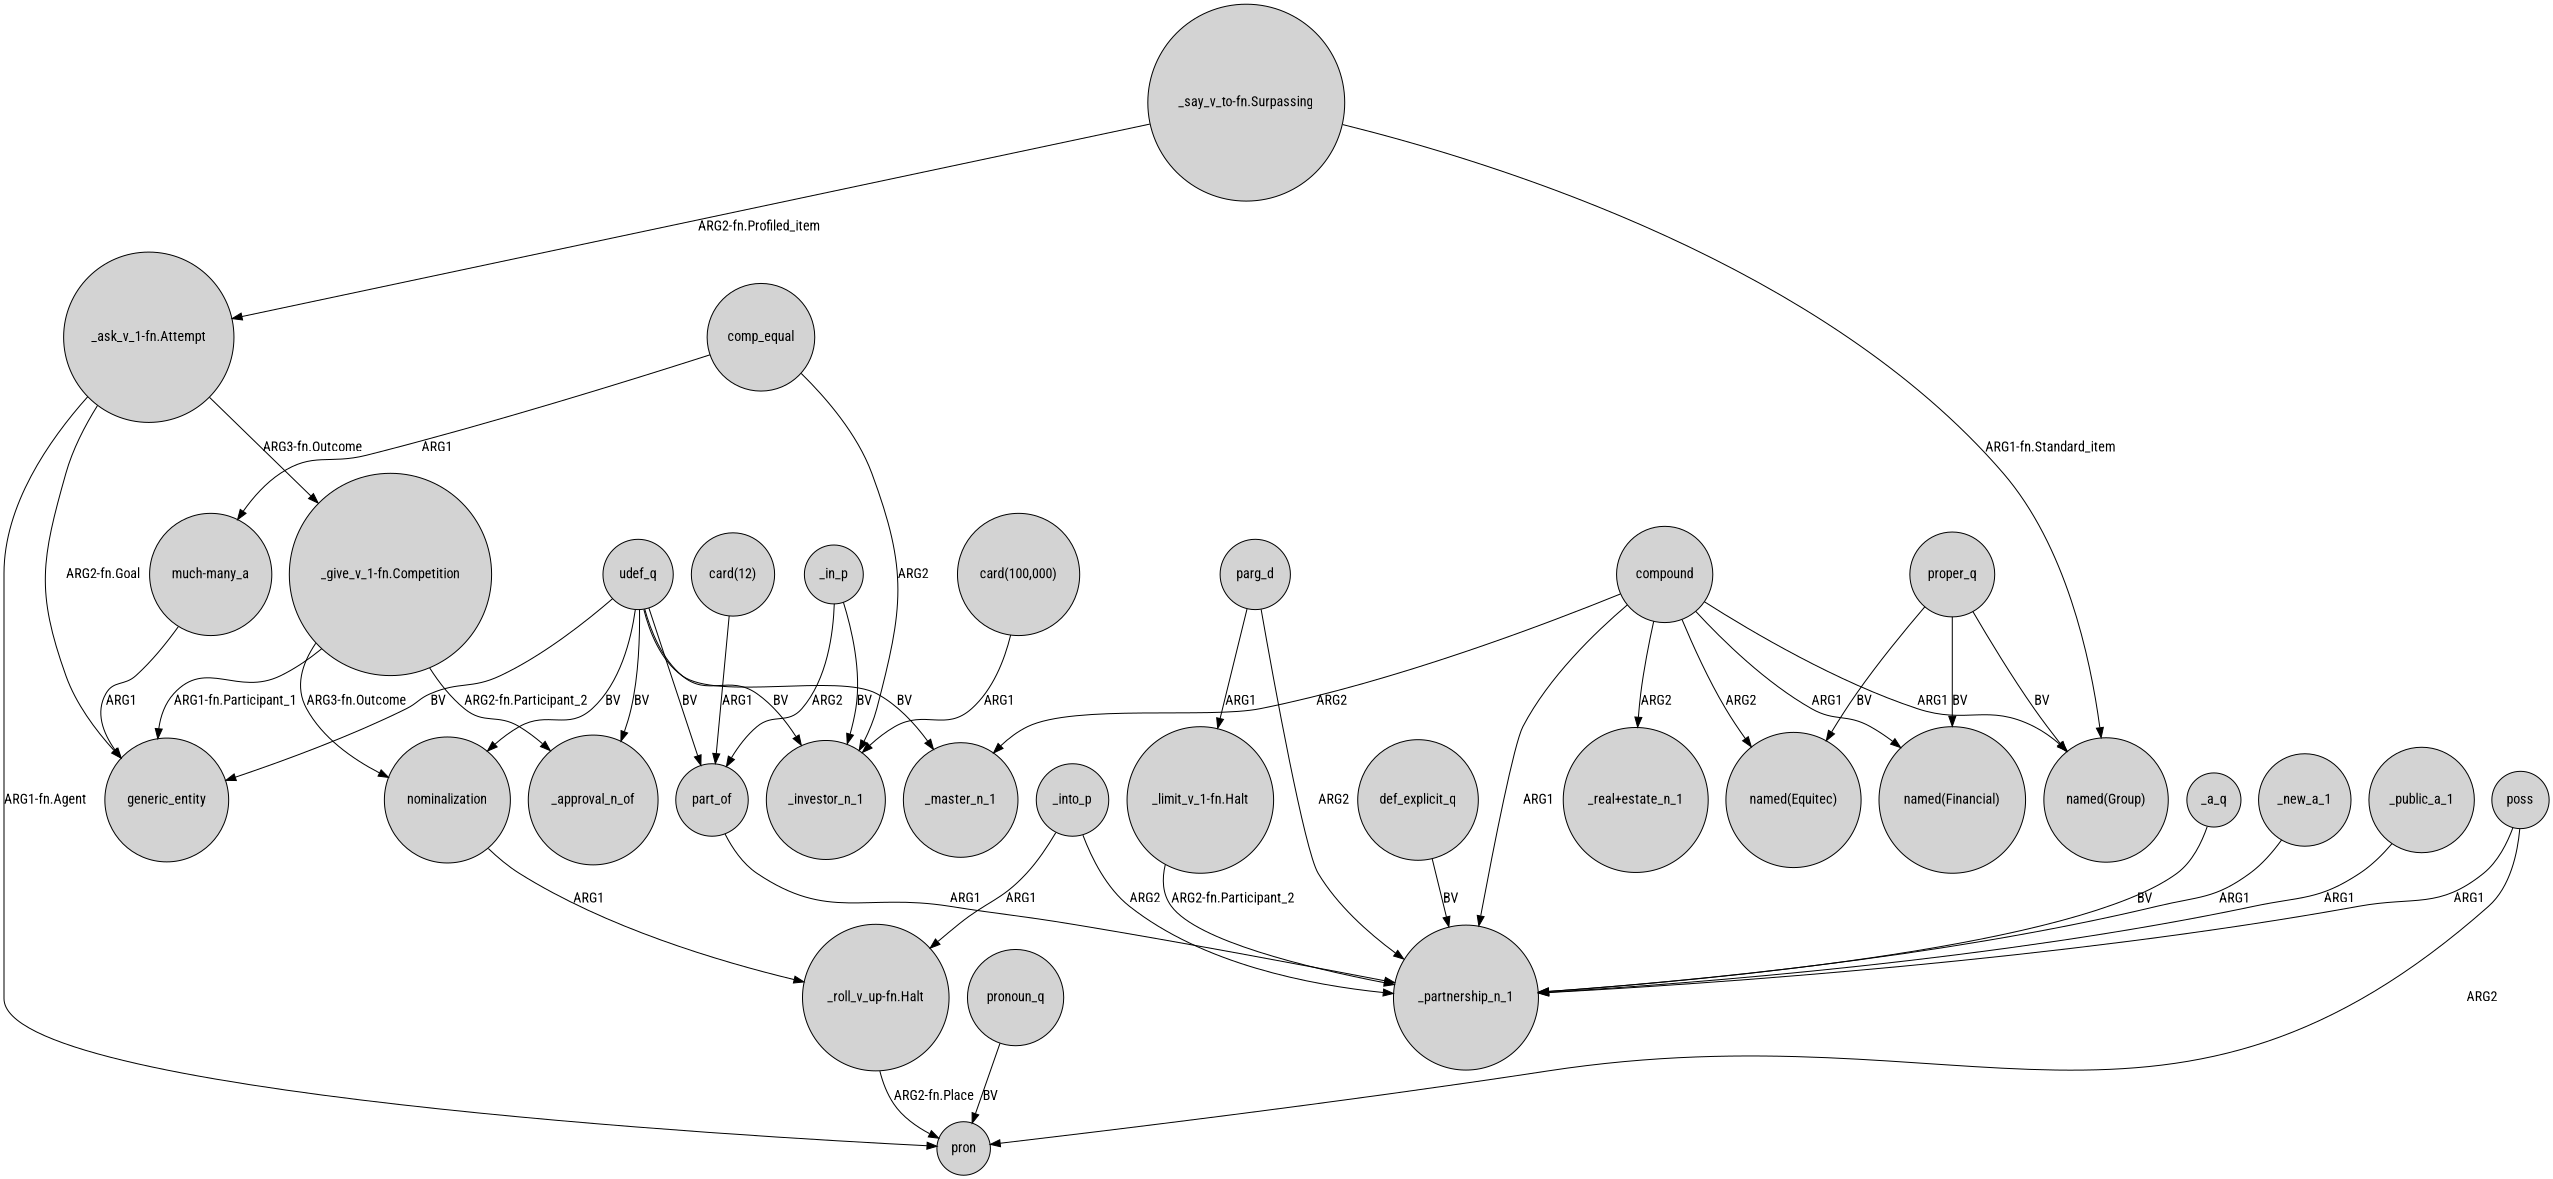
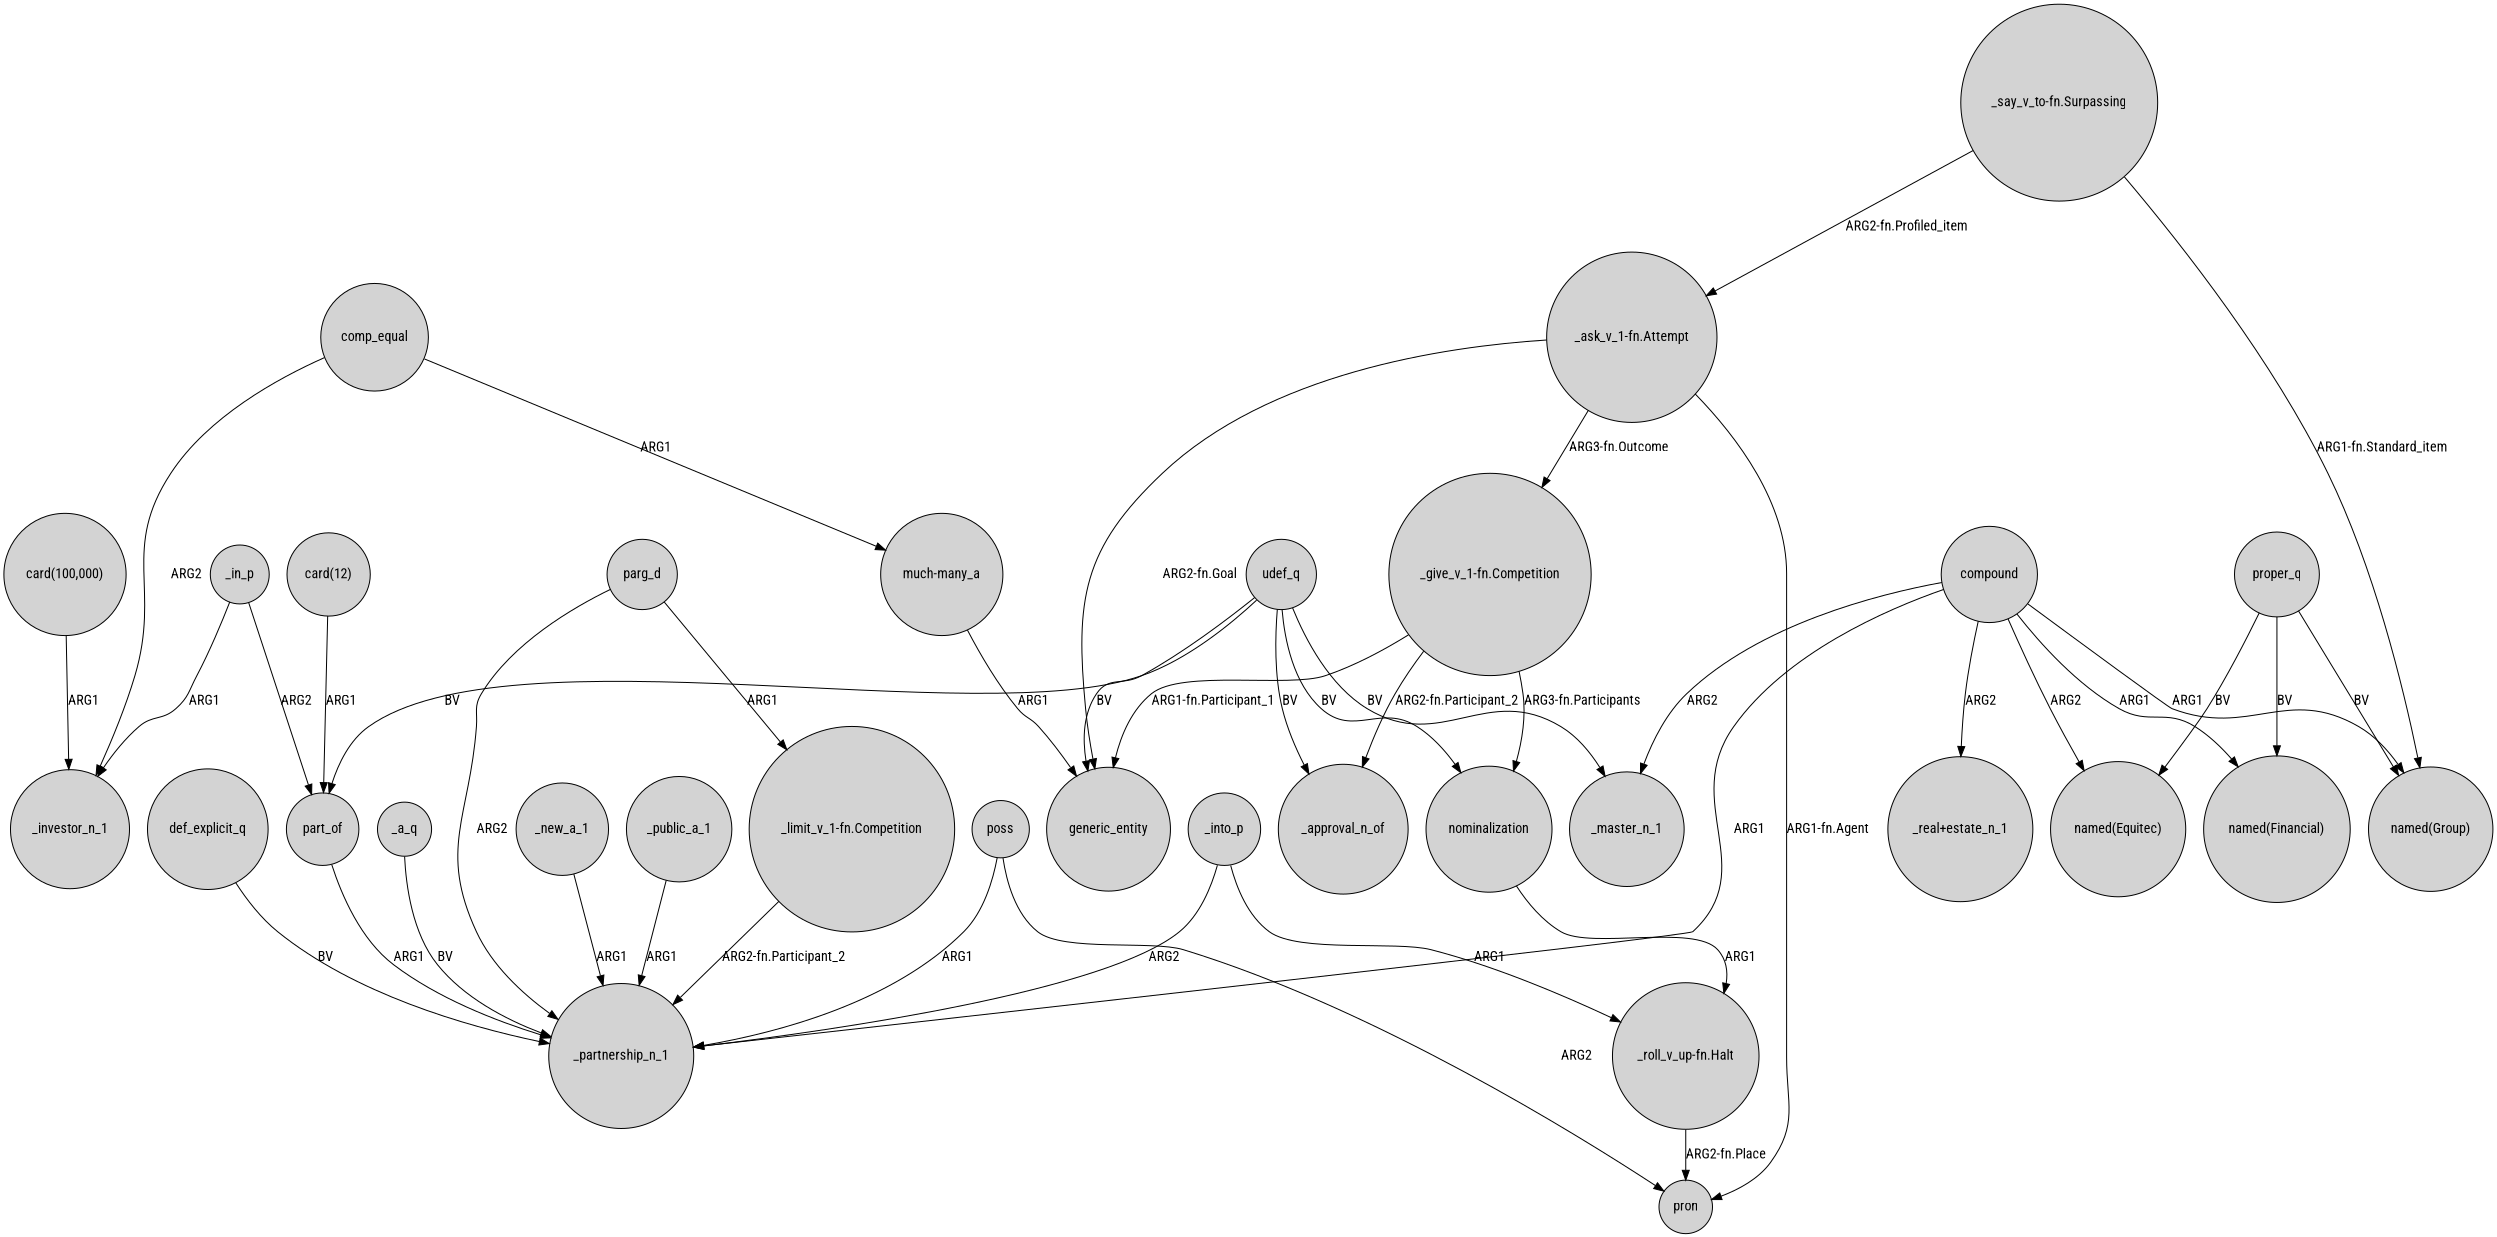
edge "udef_q" -> "_investor_n_1": removed, label "BV"
edge "_give_v_1-fn.Competition" -> "nominalization": label "ARG3-fn.Outcome" -> "ARG3-fn.Participants"
edge "_in_p" -> "_investor_n_1": label "BV" -> "ARG1"
node "_limit_v_1-fn.Halt": label "_limit_v_1-fn.Halt" -> "_limit_v_1-fn.Competition"
node "pronoun_q": removed
